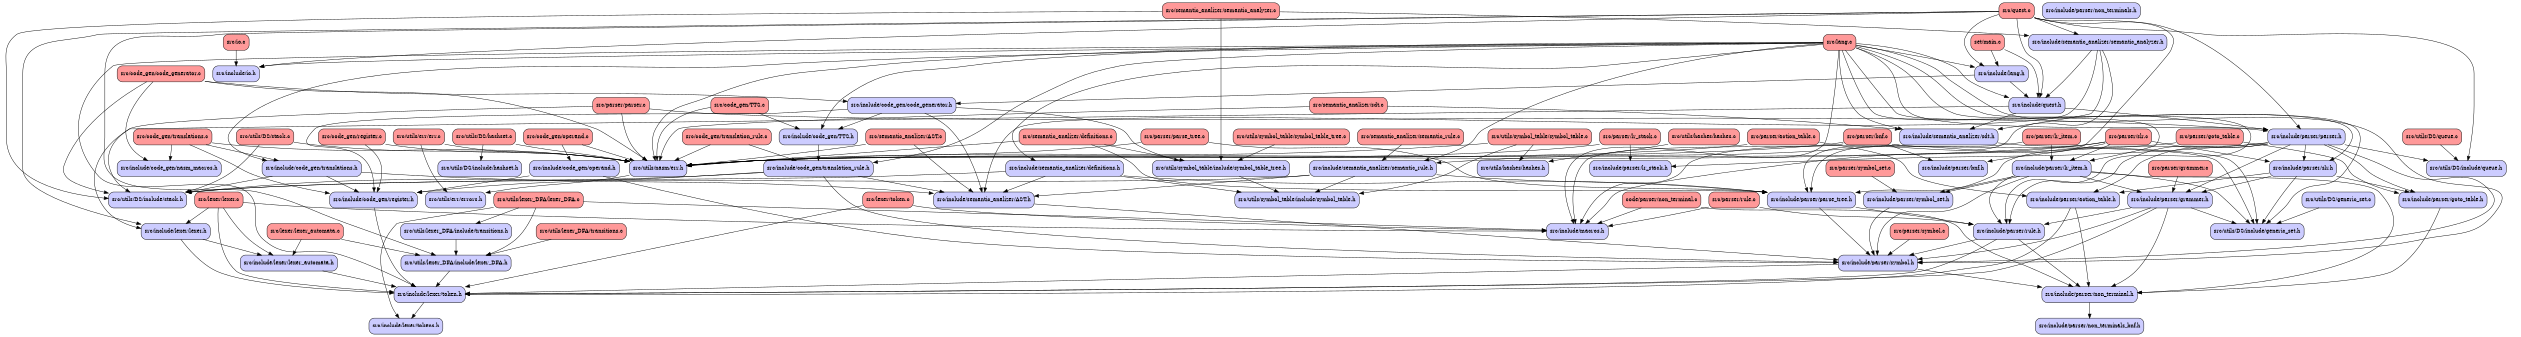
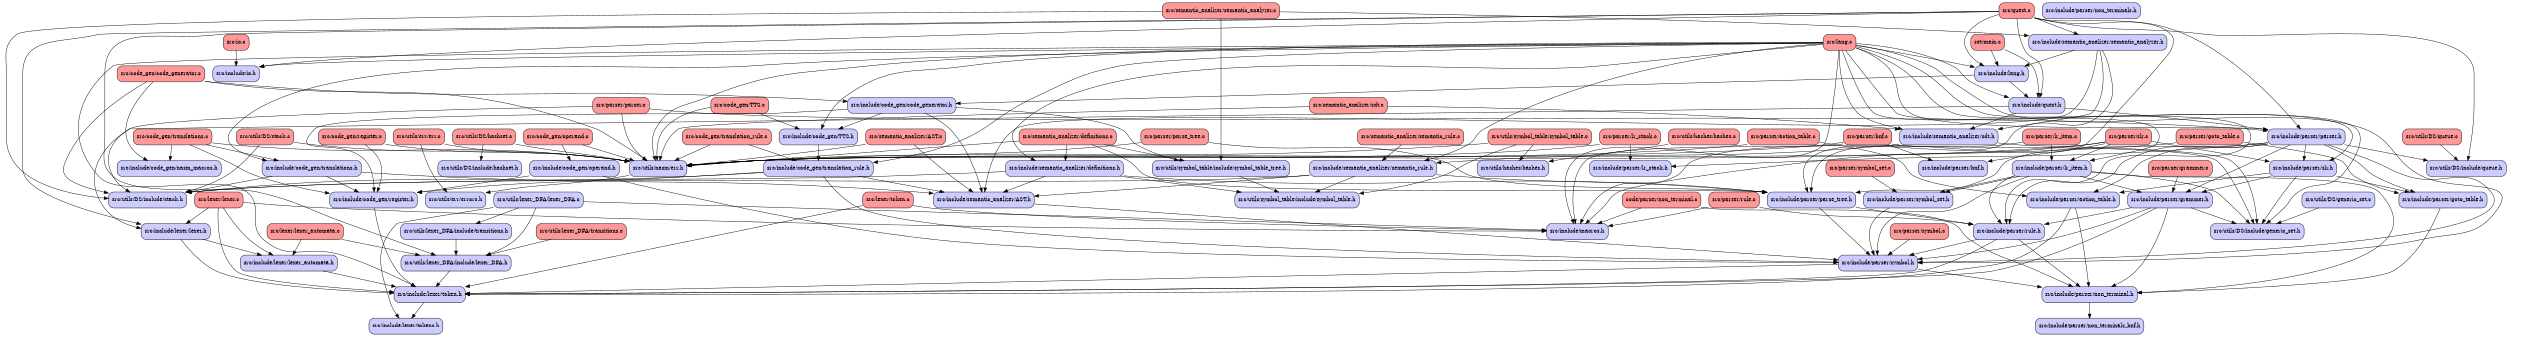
edge "src/include/semantic_analizer/semantic_analyzer.h" -> "src/include/quest.h": now "src/include/semantic_analizer/semantic_analyzer.h" -> "src/include/lang.h"
node "src/utils/symbol_table/symbol_table_tree.c": removed
edge "src/semantic_analizer/definitions.c" -> "src/include/semantic_analizer/definitions.h": added
node "src/utils/lexer_DFA/lexer_DFA.c": fillcolor #ff9999 -> #ccccff
